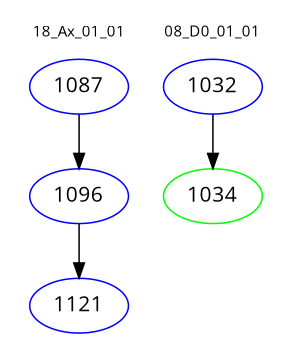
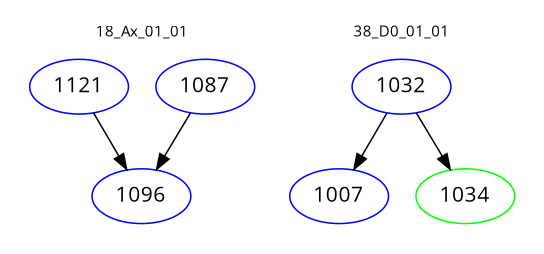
cluster "08_D0_01_01": label "08_D0_01_01" -> "38_D0_01_01"
node "1007": added
edge "1096" -> "1121": reversed
